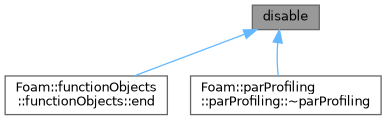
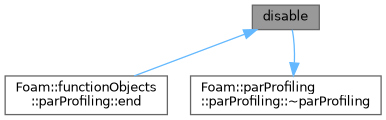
edge "Foam::parProfiling ::parProfiling::~parProfiling" -> "disable": reversed
node "Foam::functionObjects ::functionObjects::end": label "Foam::functionObjects ::functionObjects::end" -> "Foam::functionObjects ::parProfiling::end"
